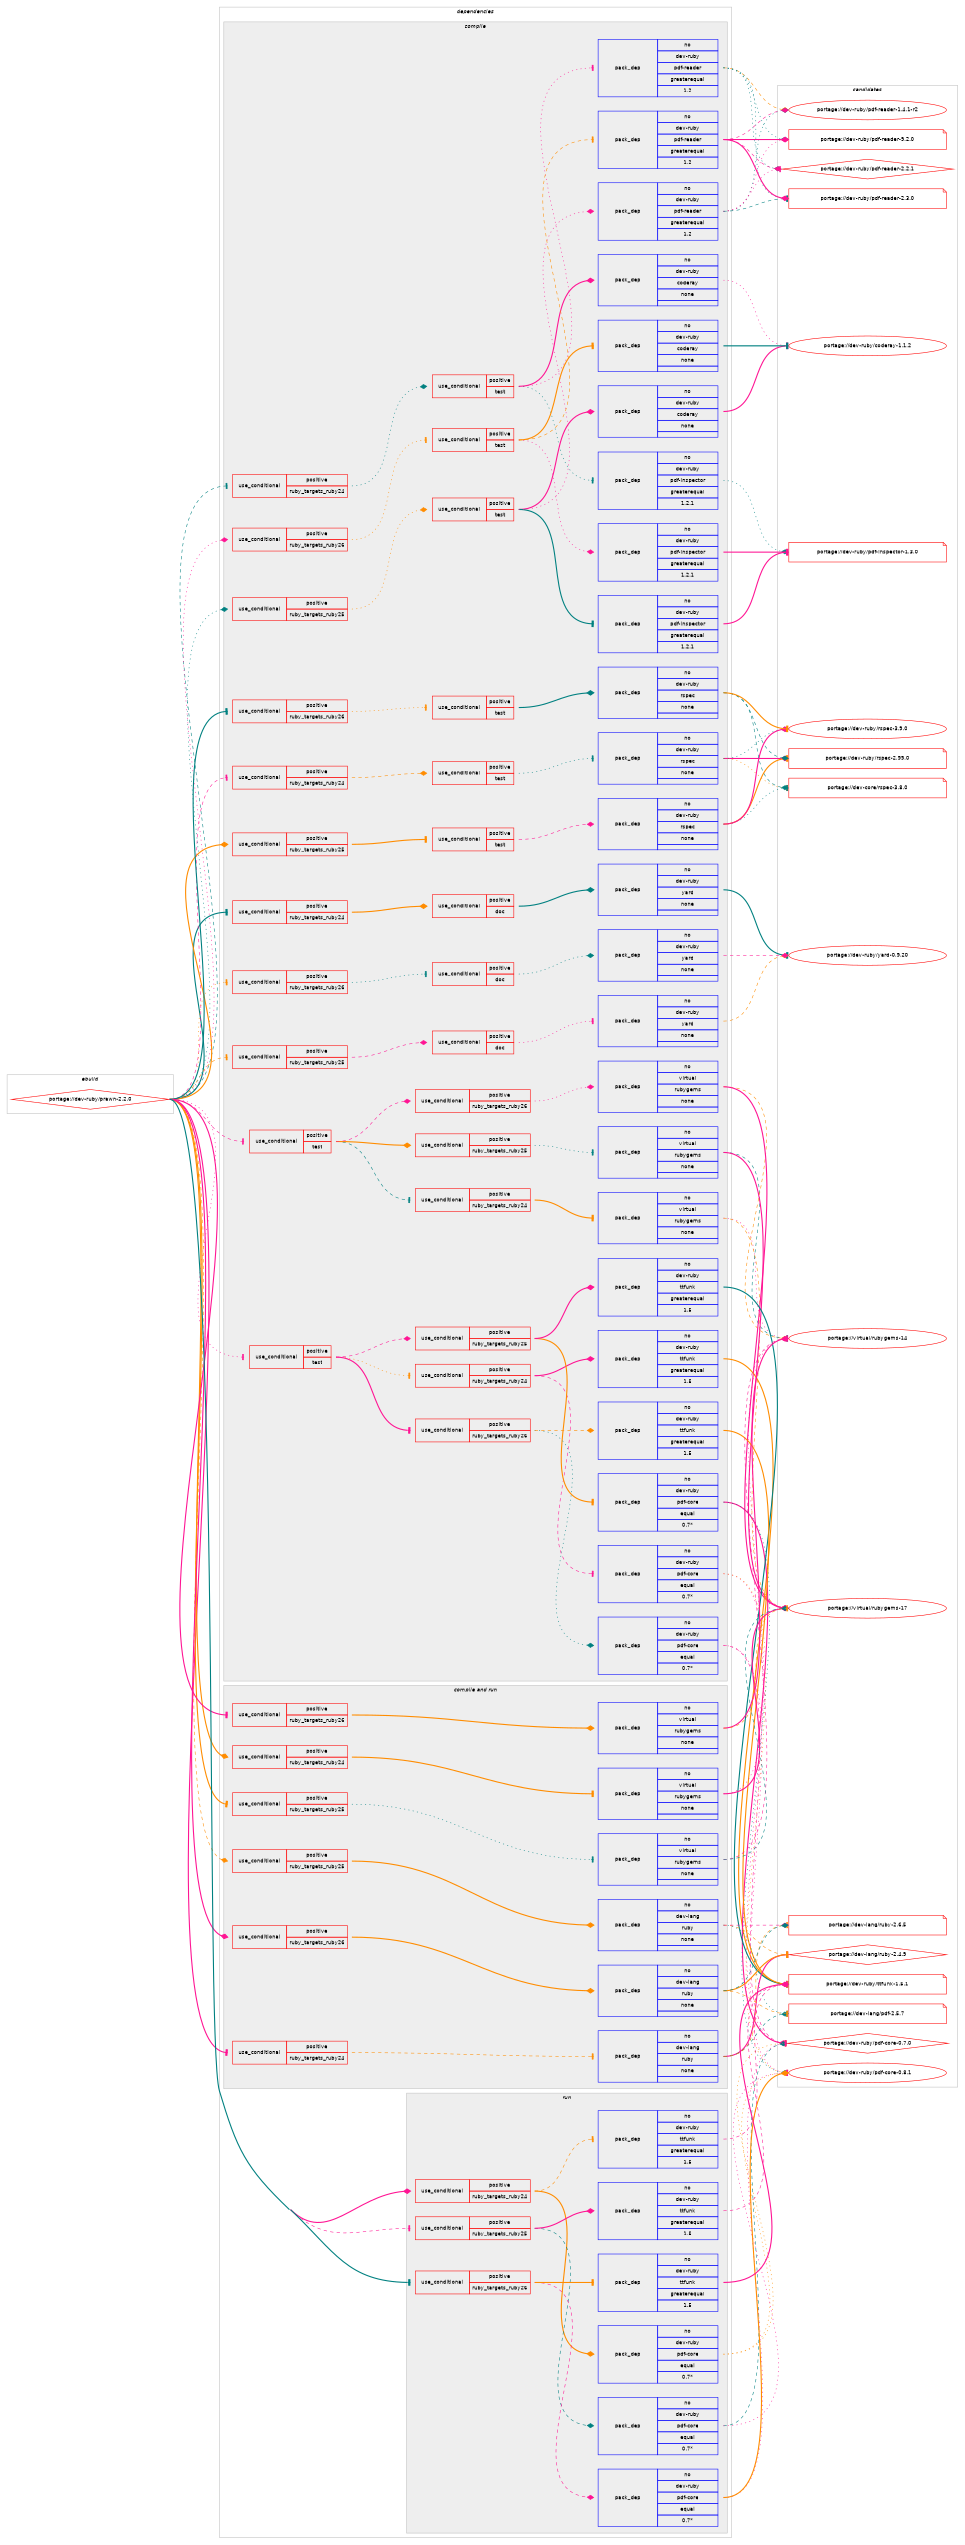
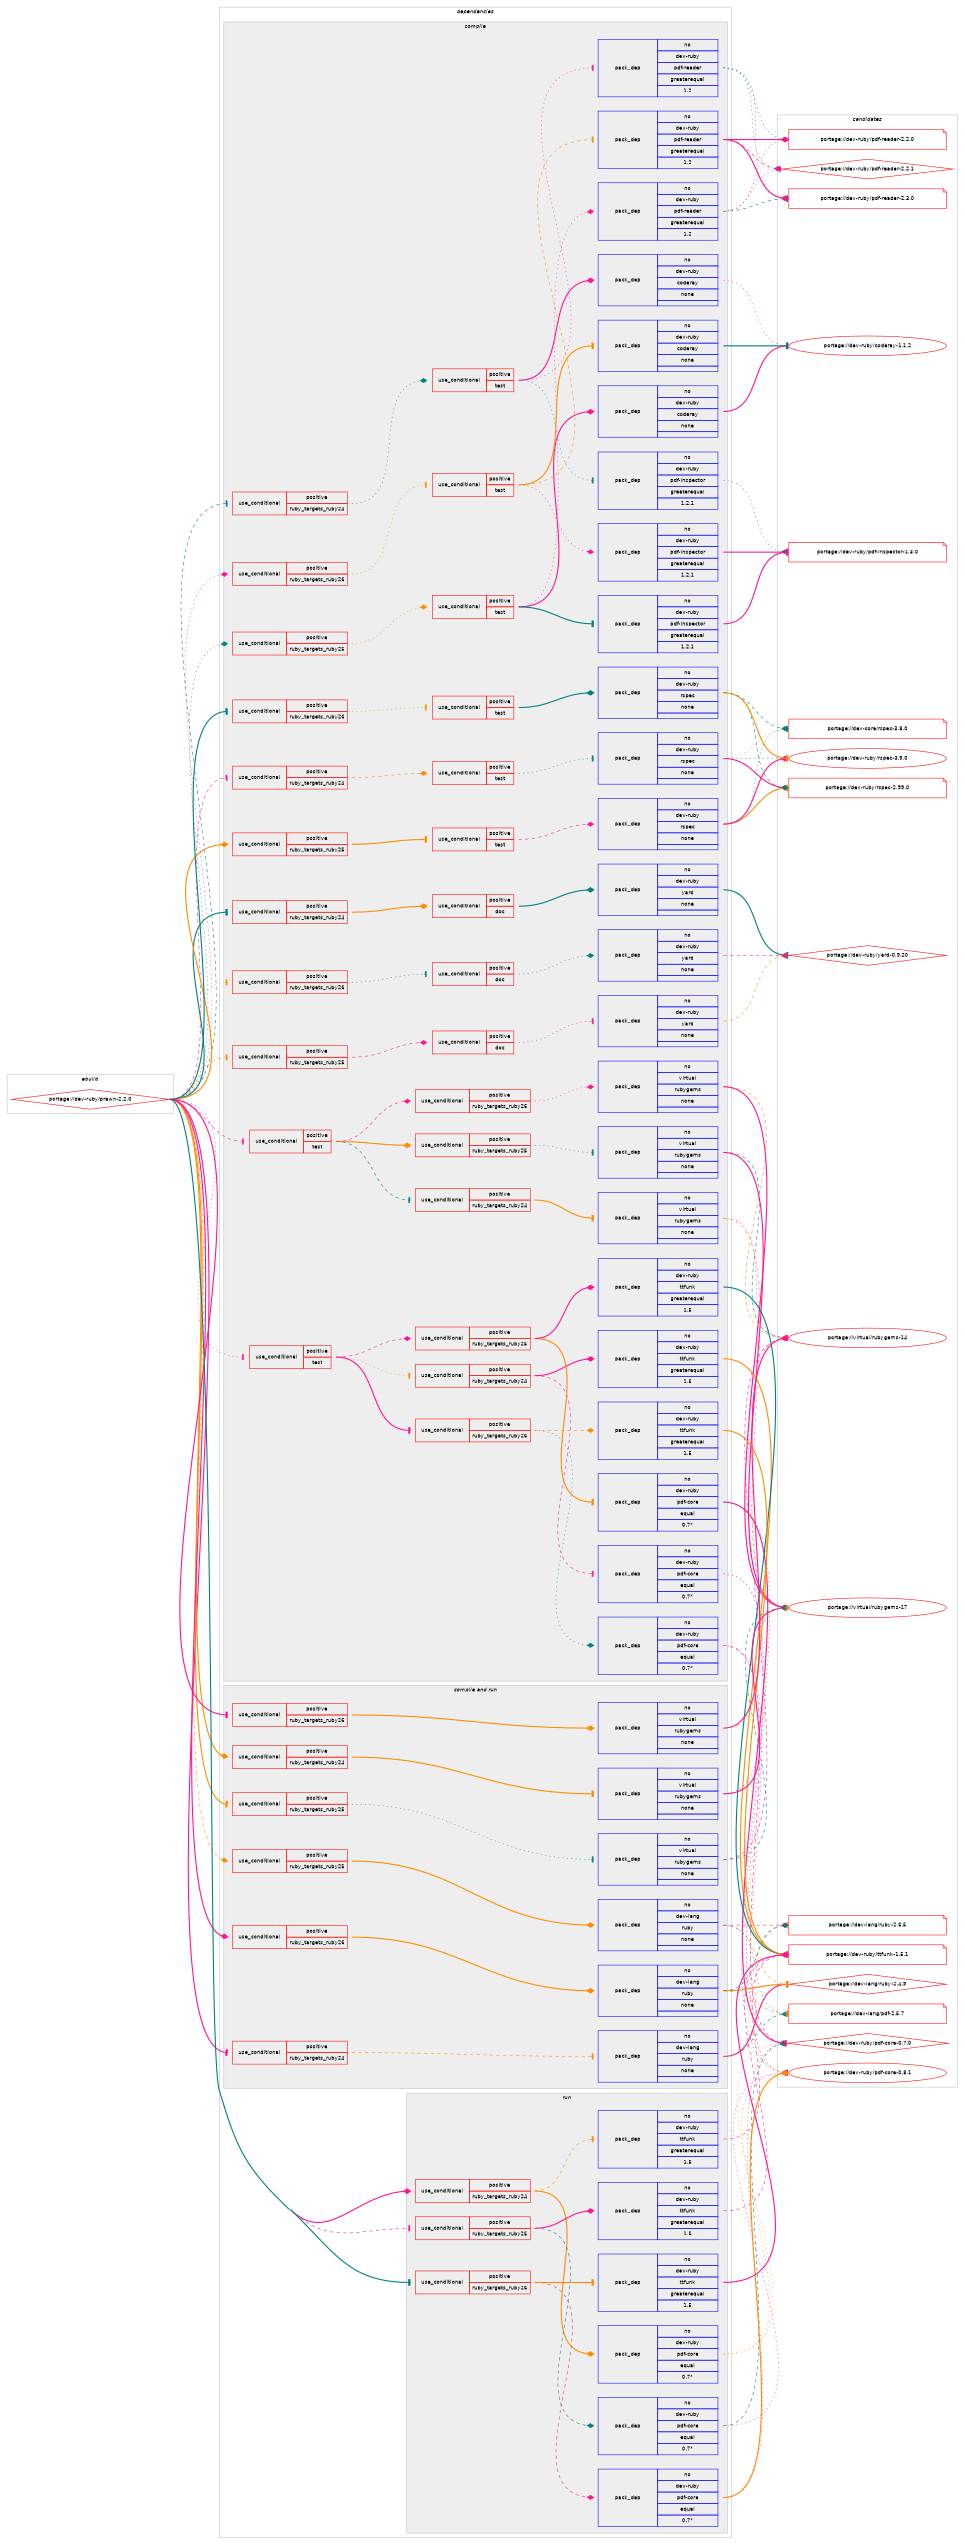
node "portage://dev-ruby/pdf-reader-1.4.1-r2": removed
node "portage://dev-ruby/pdf-reader-9.2.0": label "portage://dev-ruby/pdf-reader-9.2.0" -> "portage://dev-ruby/pdf-reader-2.2.0"
node "portage://dev-ruby/yard-0.9.20": shape ellipse -> diamond
